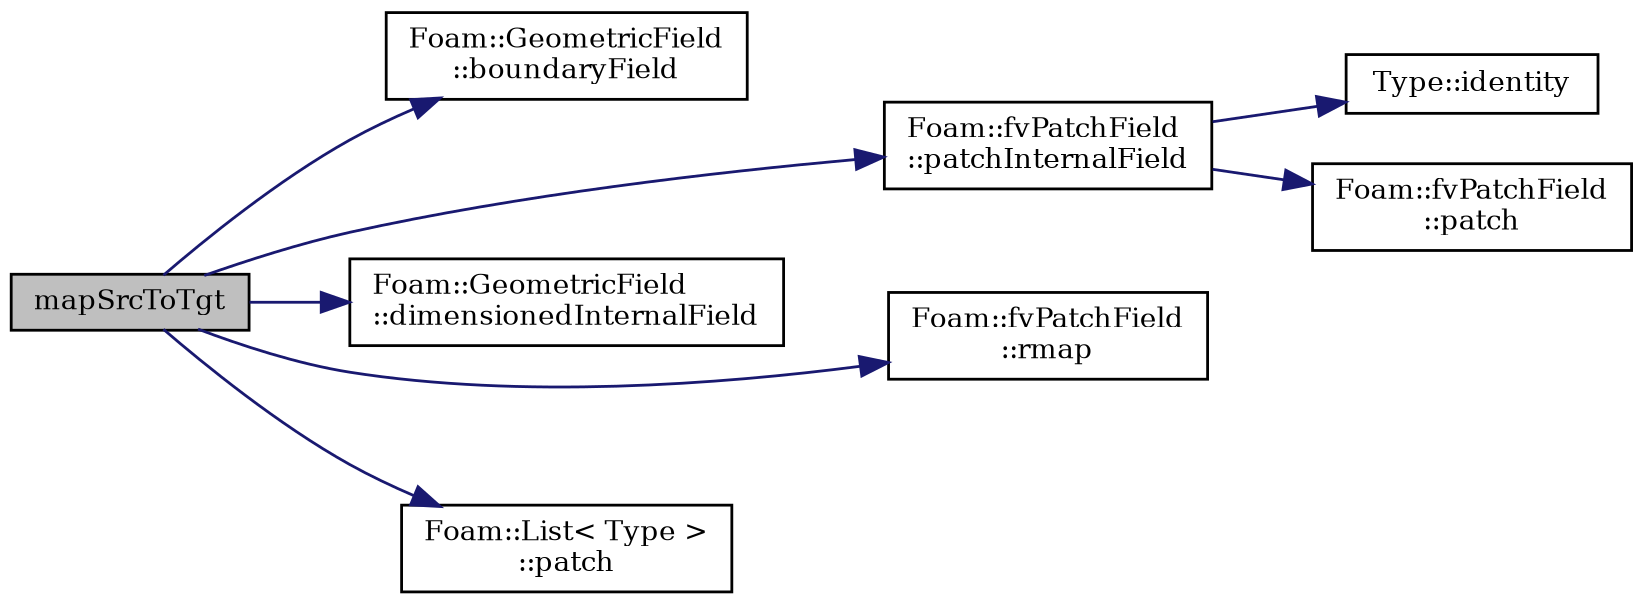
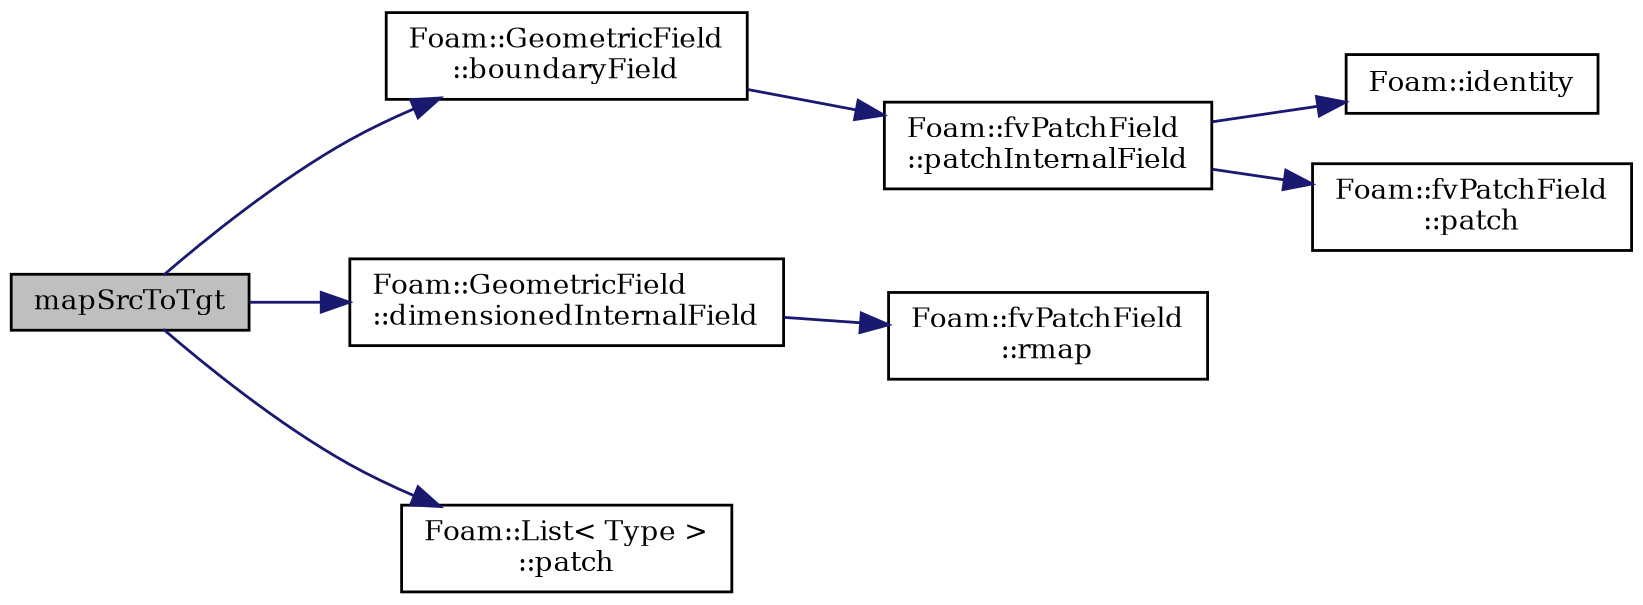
node "Type::identity": label "Type::identity" -> "Foam::identity"
edge "mapSrcToTgt" -> "Foam::fvPatchField ::patchInternalField": now "Foam::GeometricField ::boundaryField" -> "Foam::fvPatchField ::patchInternalField"
edge "mapSrcToTgt" -> "Foam::fvPatchField ::rmap": now "Foam::GeometricField ::dimensionedInternalField" -> "Foam::fvPatchField ::rmap"
